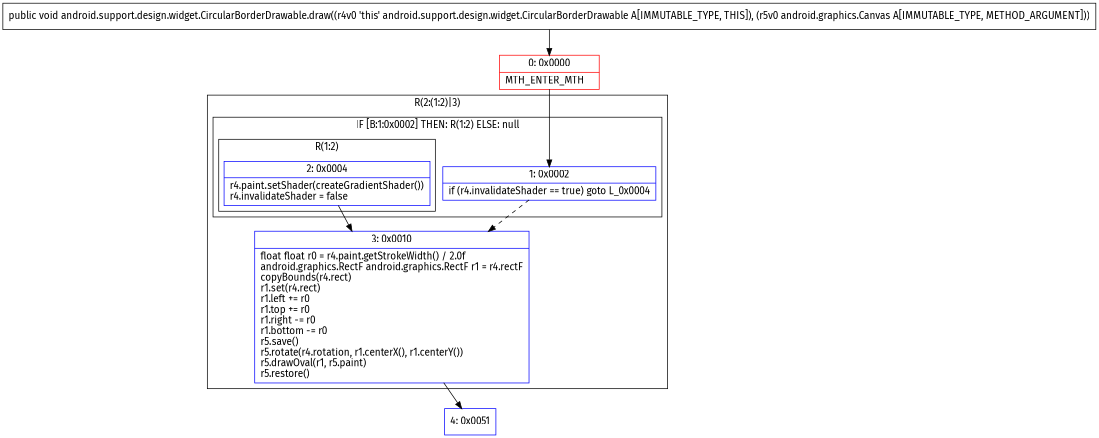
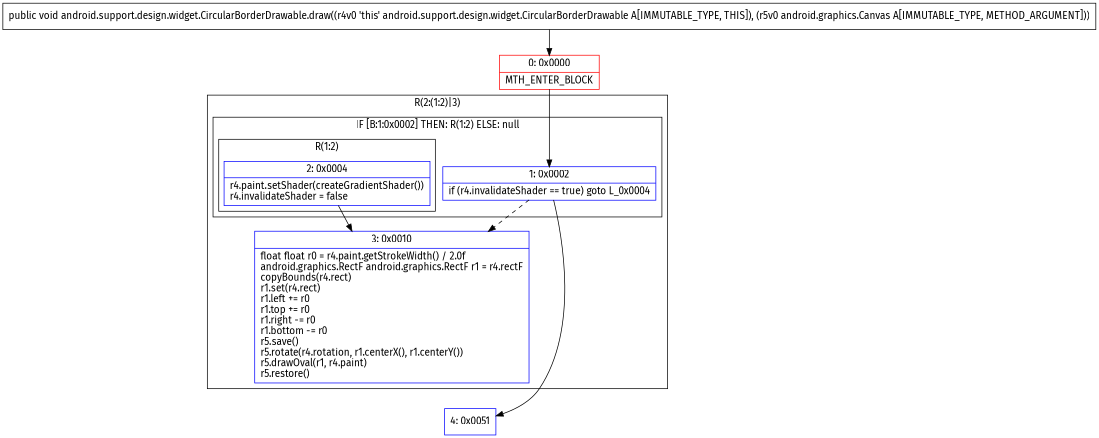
node "0: 0x0000": text "MTH_ENTER_MTH" -> "MTH_ENTER_BLOCK"
node "3: 0x0010": text "r5.drawOval(r1, r5.paint)" -> "r5.drawOval(r1, r4.paint)"
edge "3: 0x0010" -> "4: 0x0051": now "1: 0x0002" -> "4: 0x0051"
